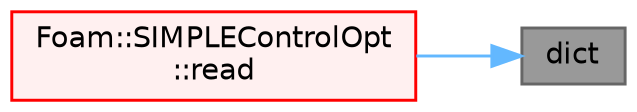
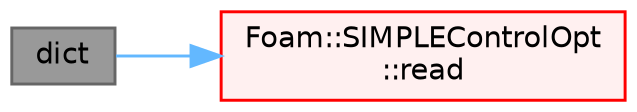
edge "Foam::SIMPLEControlOpt ::read" -> "dict": reversed
